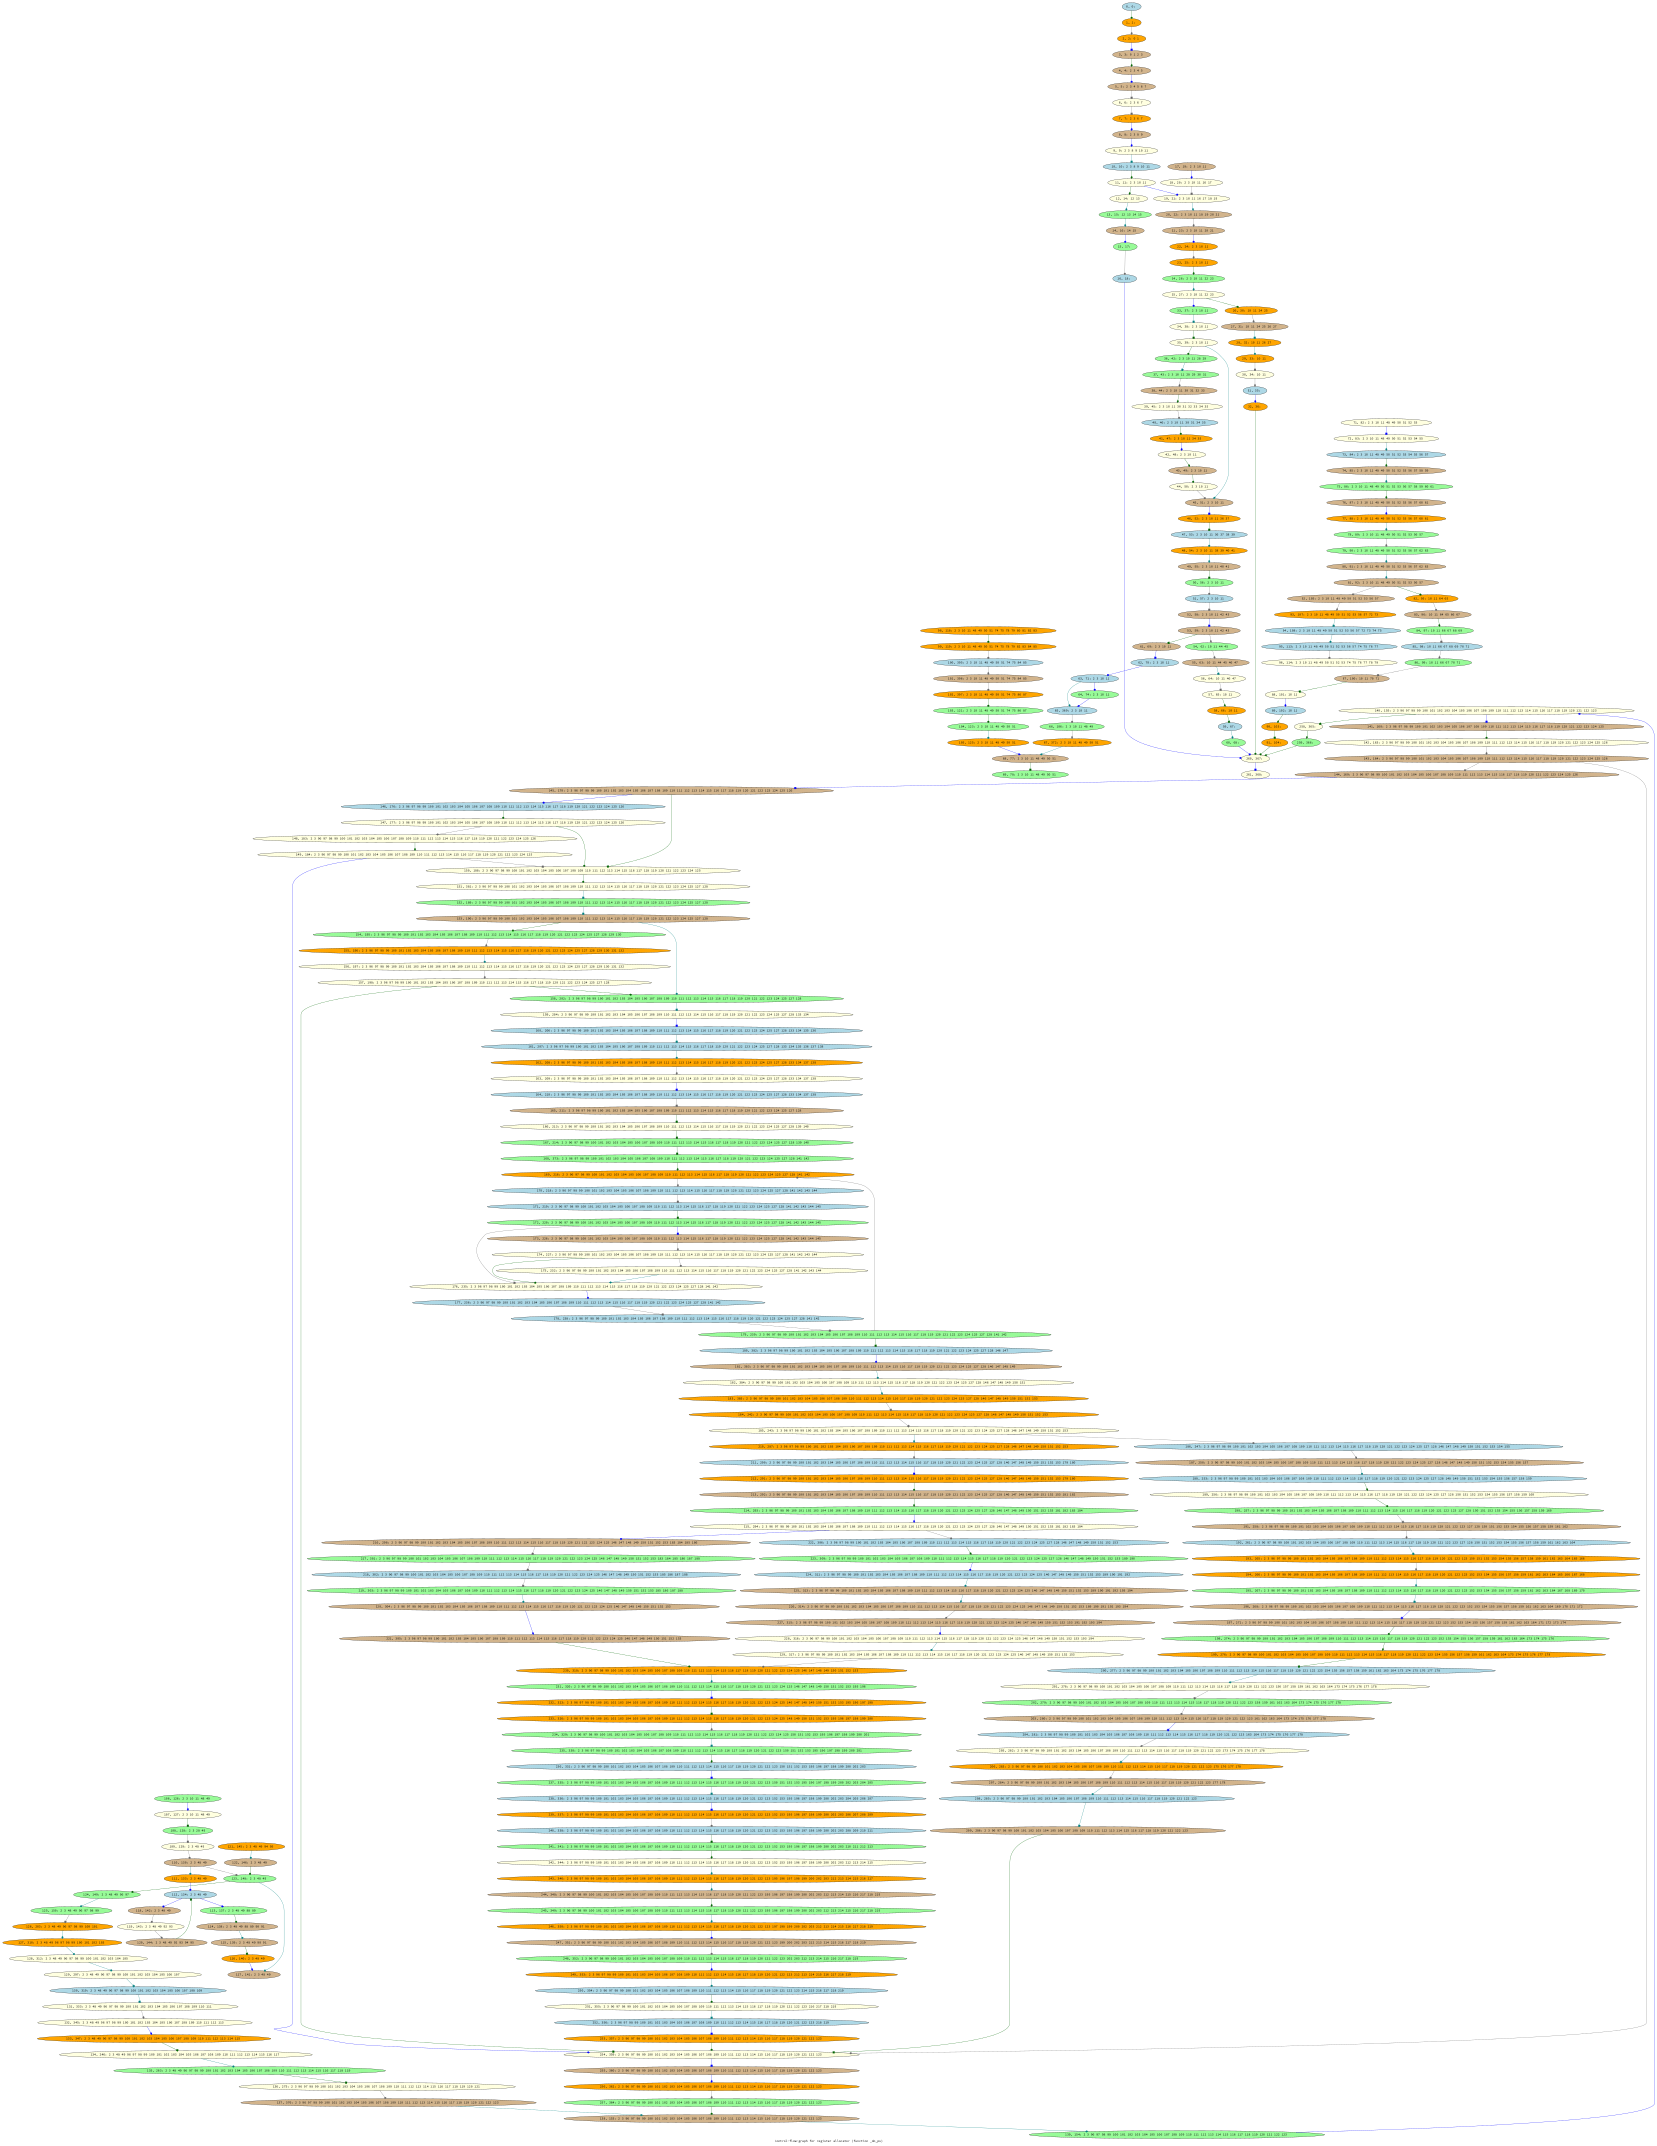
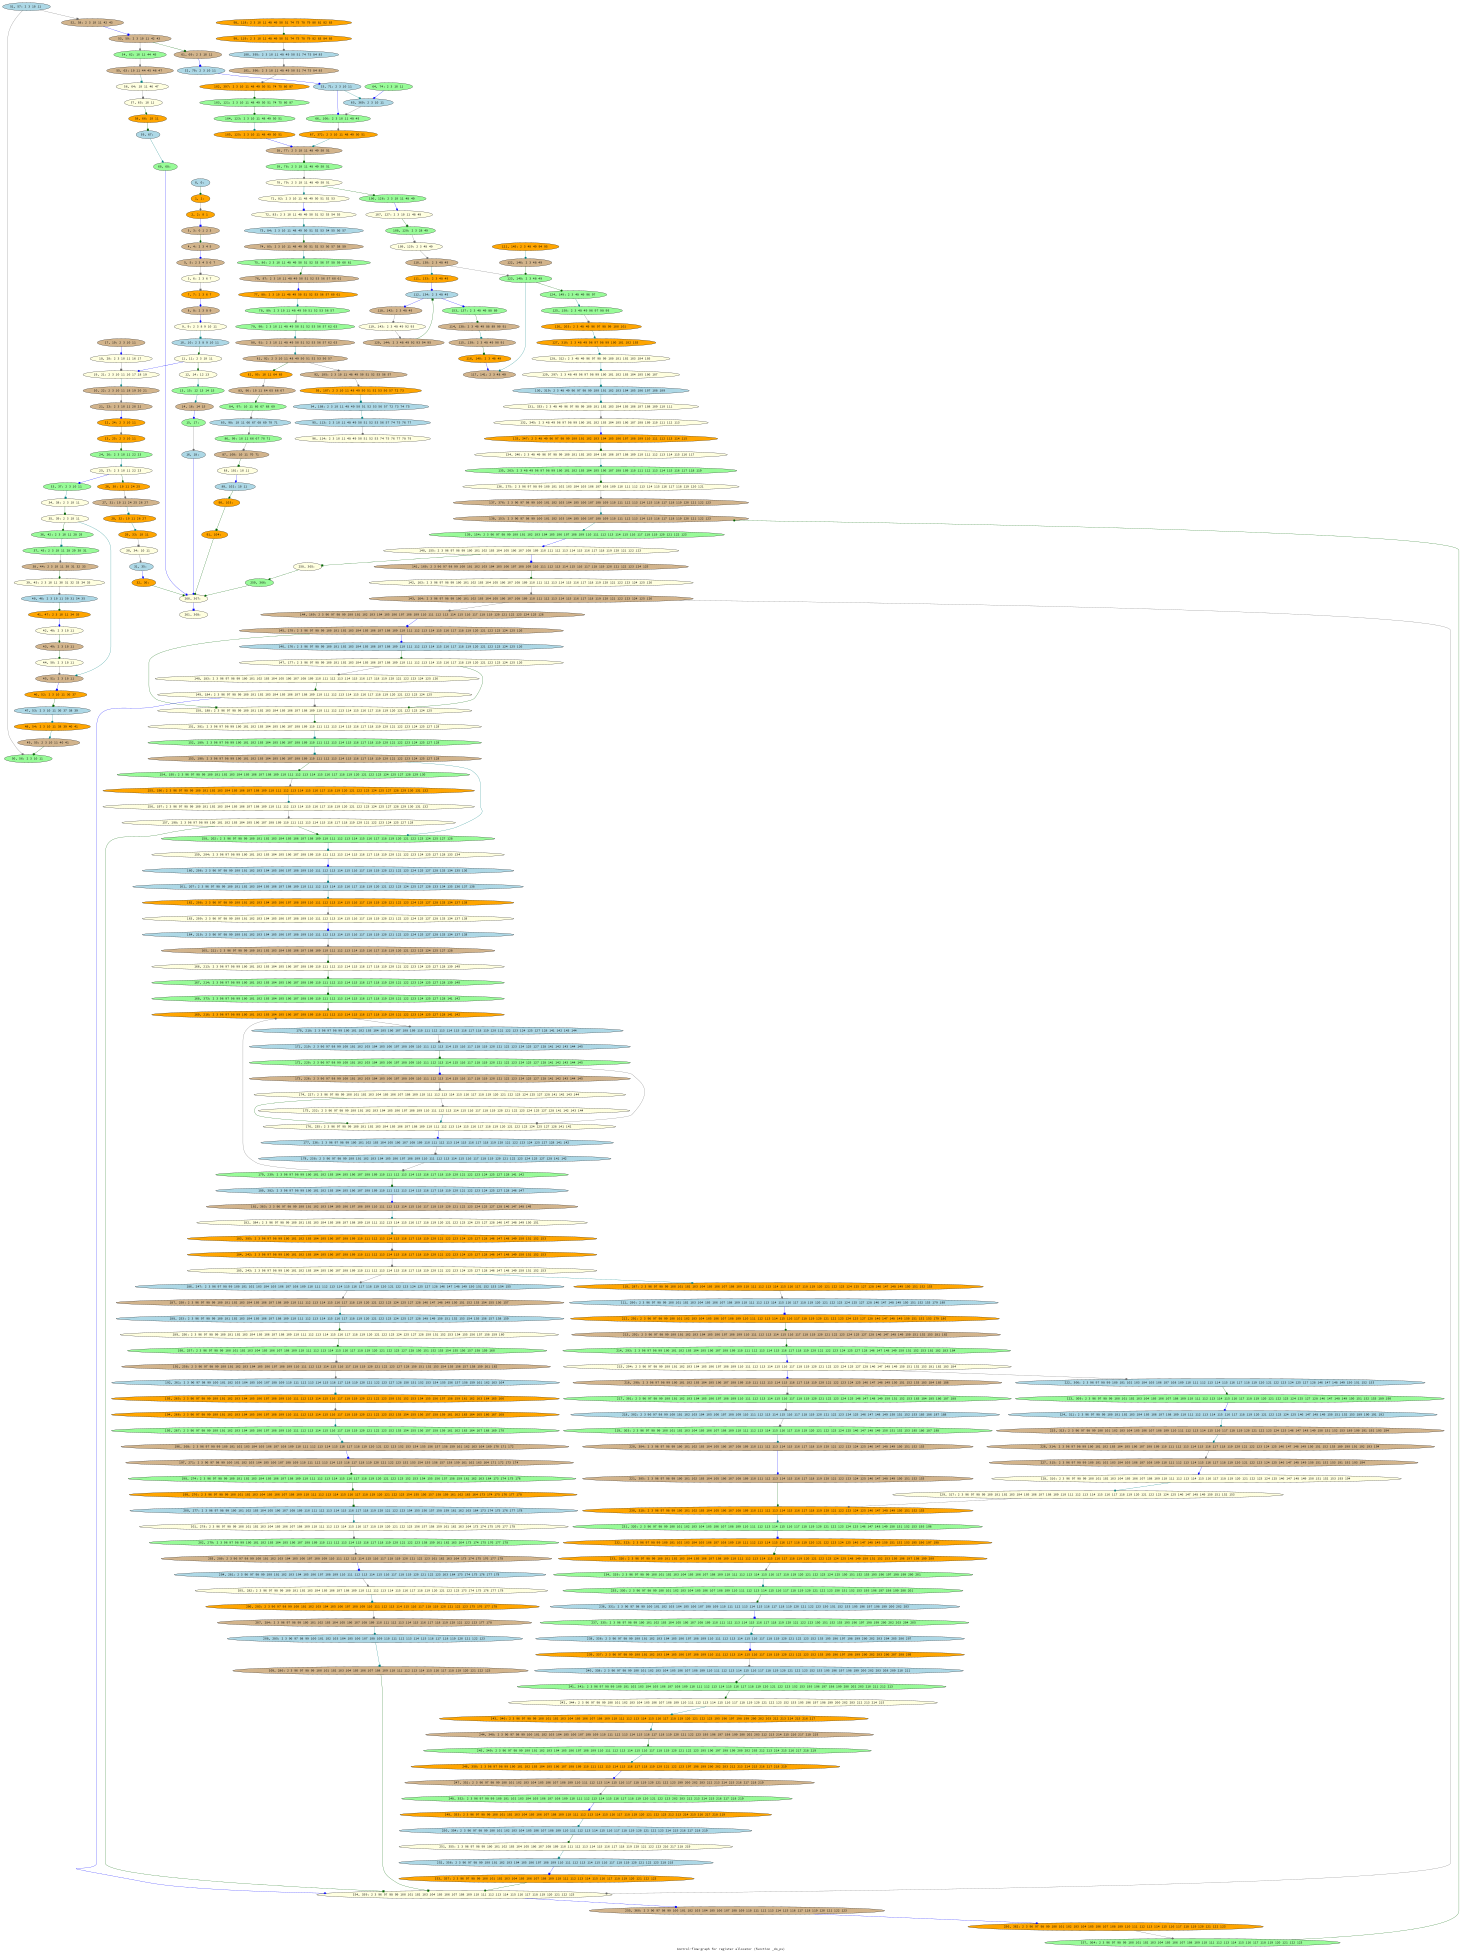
node "70, 79: 2 3 10 11 48 49 50 51": added
edge "50, 56: 2 3 10 11" -> "51, 57: 2 3 10 11": reversed
edge "63, 71: 2 3 10 11" -> "64, 74: 2 3 10 11": now "63, 71: 2 3 10 11" -> "66, 106: 2 3 10 11 48 49"
node "113, 137: 2 3 48 49 88 89": label "113, 137: 2 3 48 49 88 89" -> "153, 137: 2 3 48 49 88 89"
